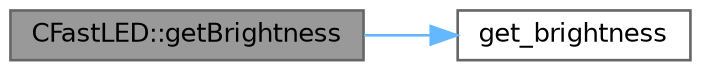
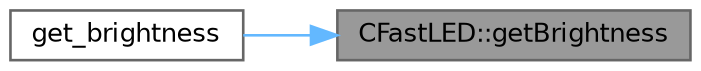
edge "CFastLED::getBrightness" -> "get_brightness": reversed
